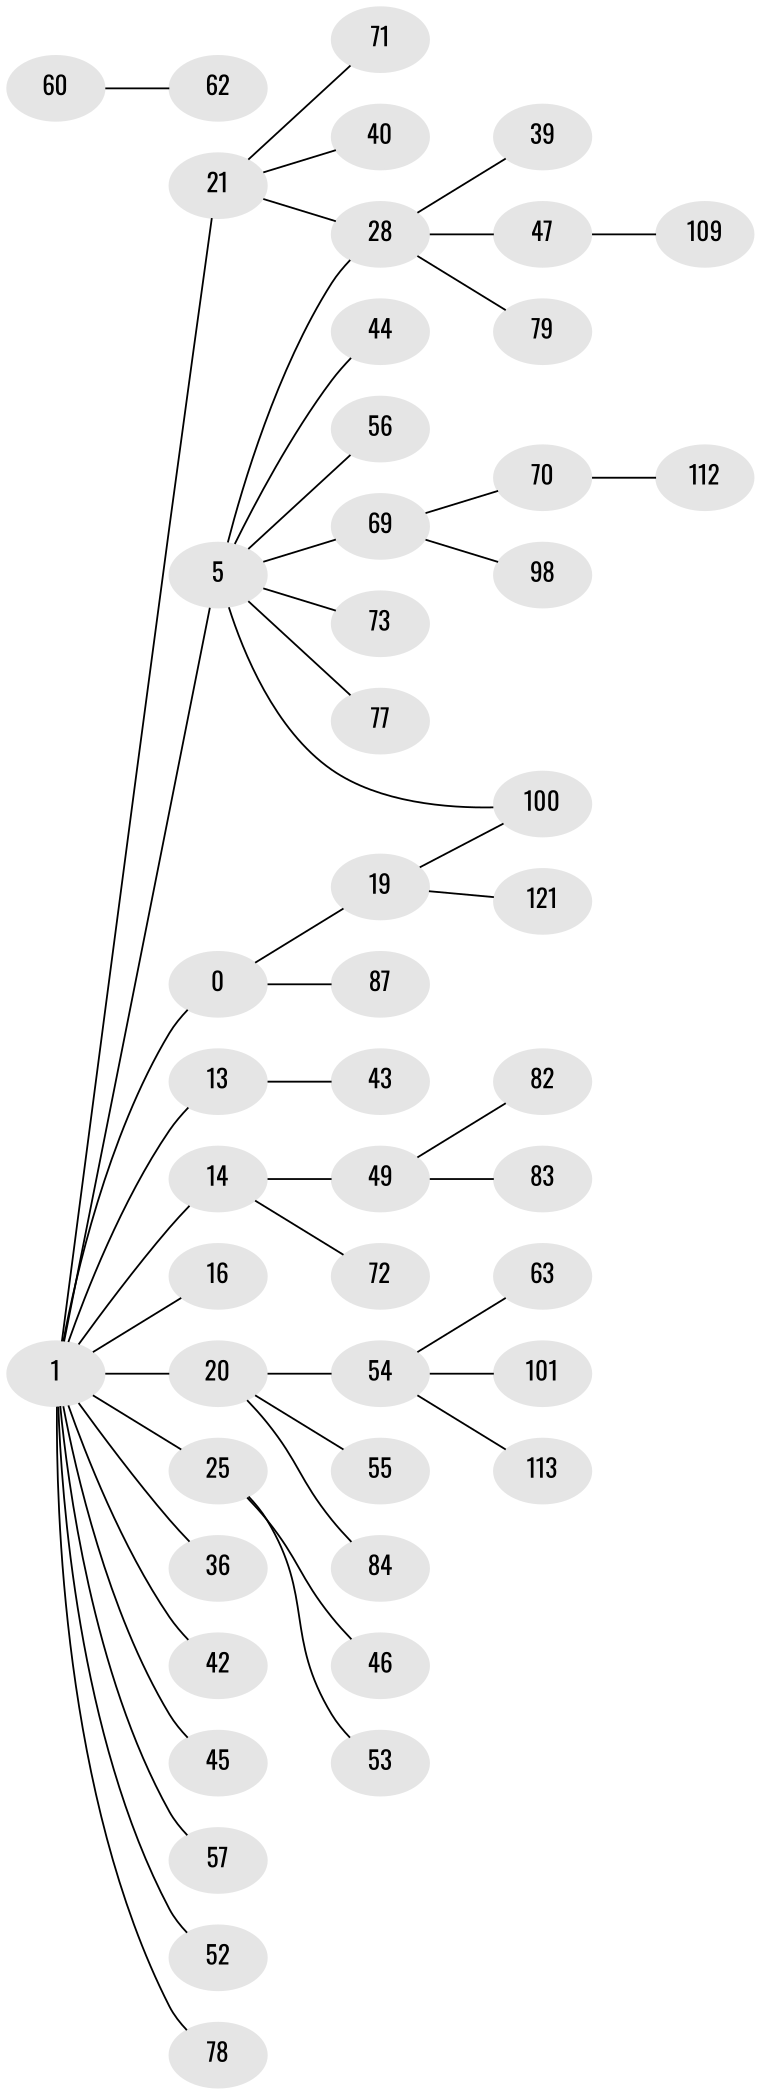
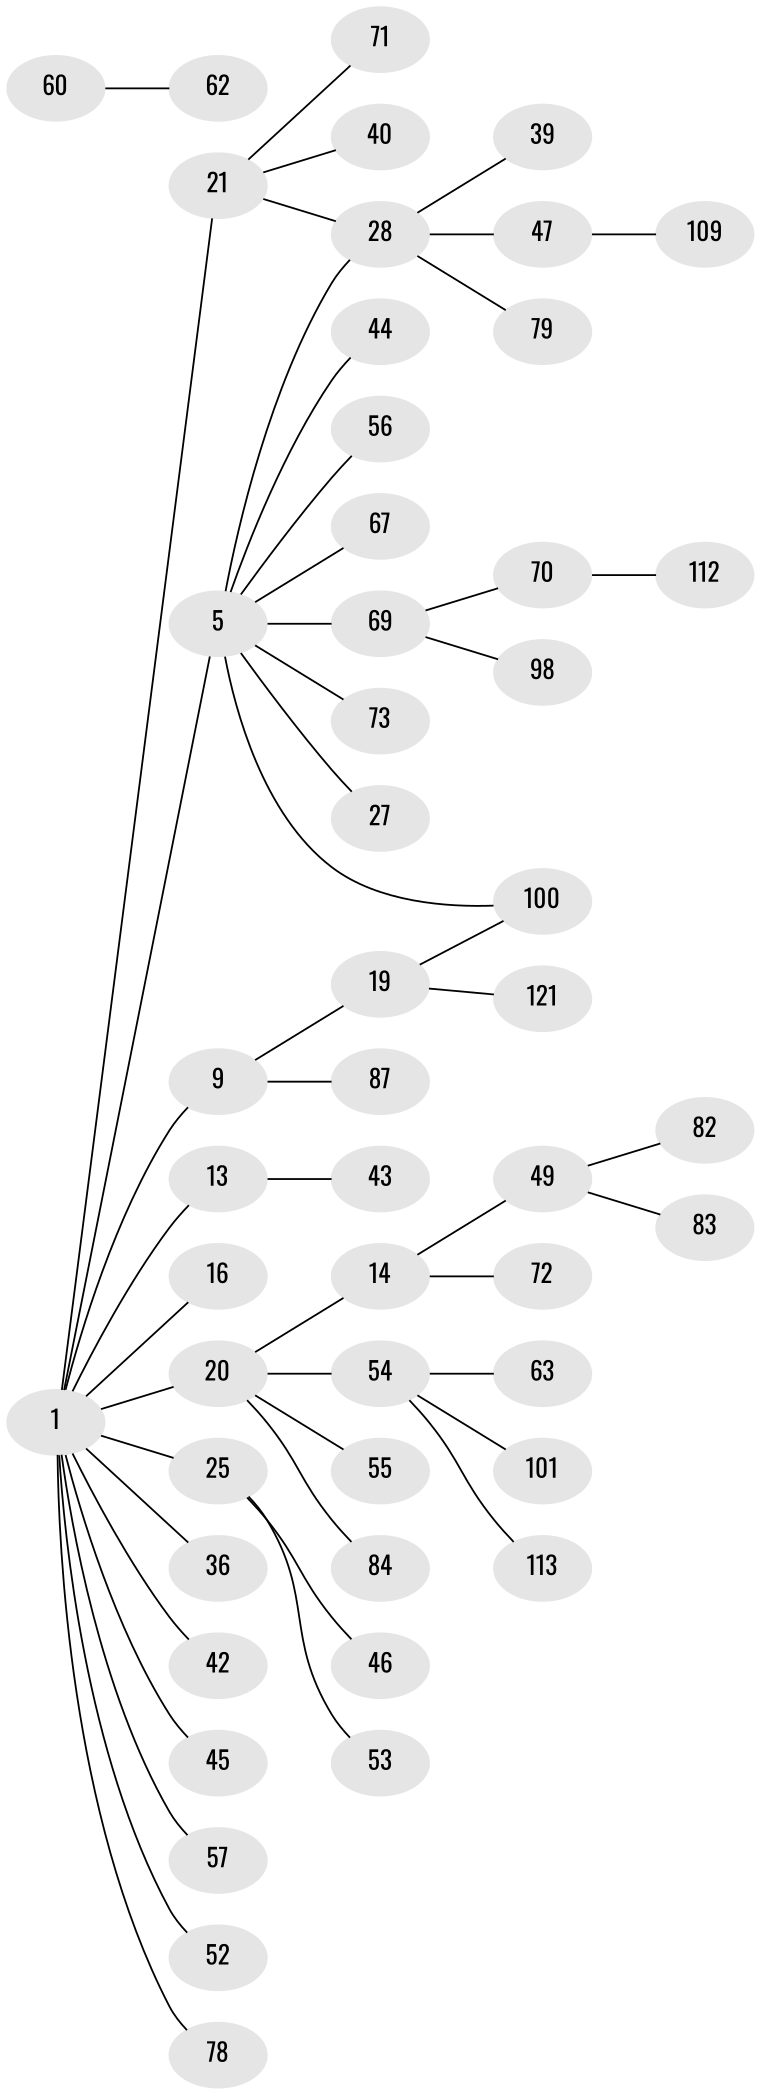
node "67": added
node "77": label "77" -> "27"
node "0": label "0" -> "9"
edge "14" -- "1": now "14" -- "20"
